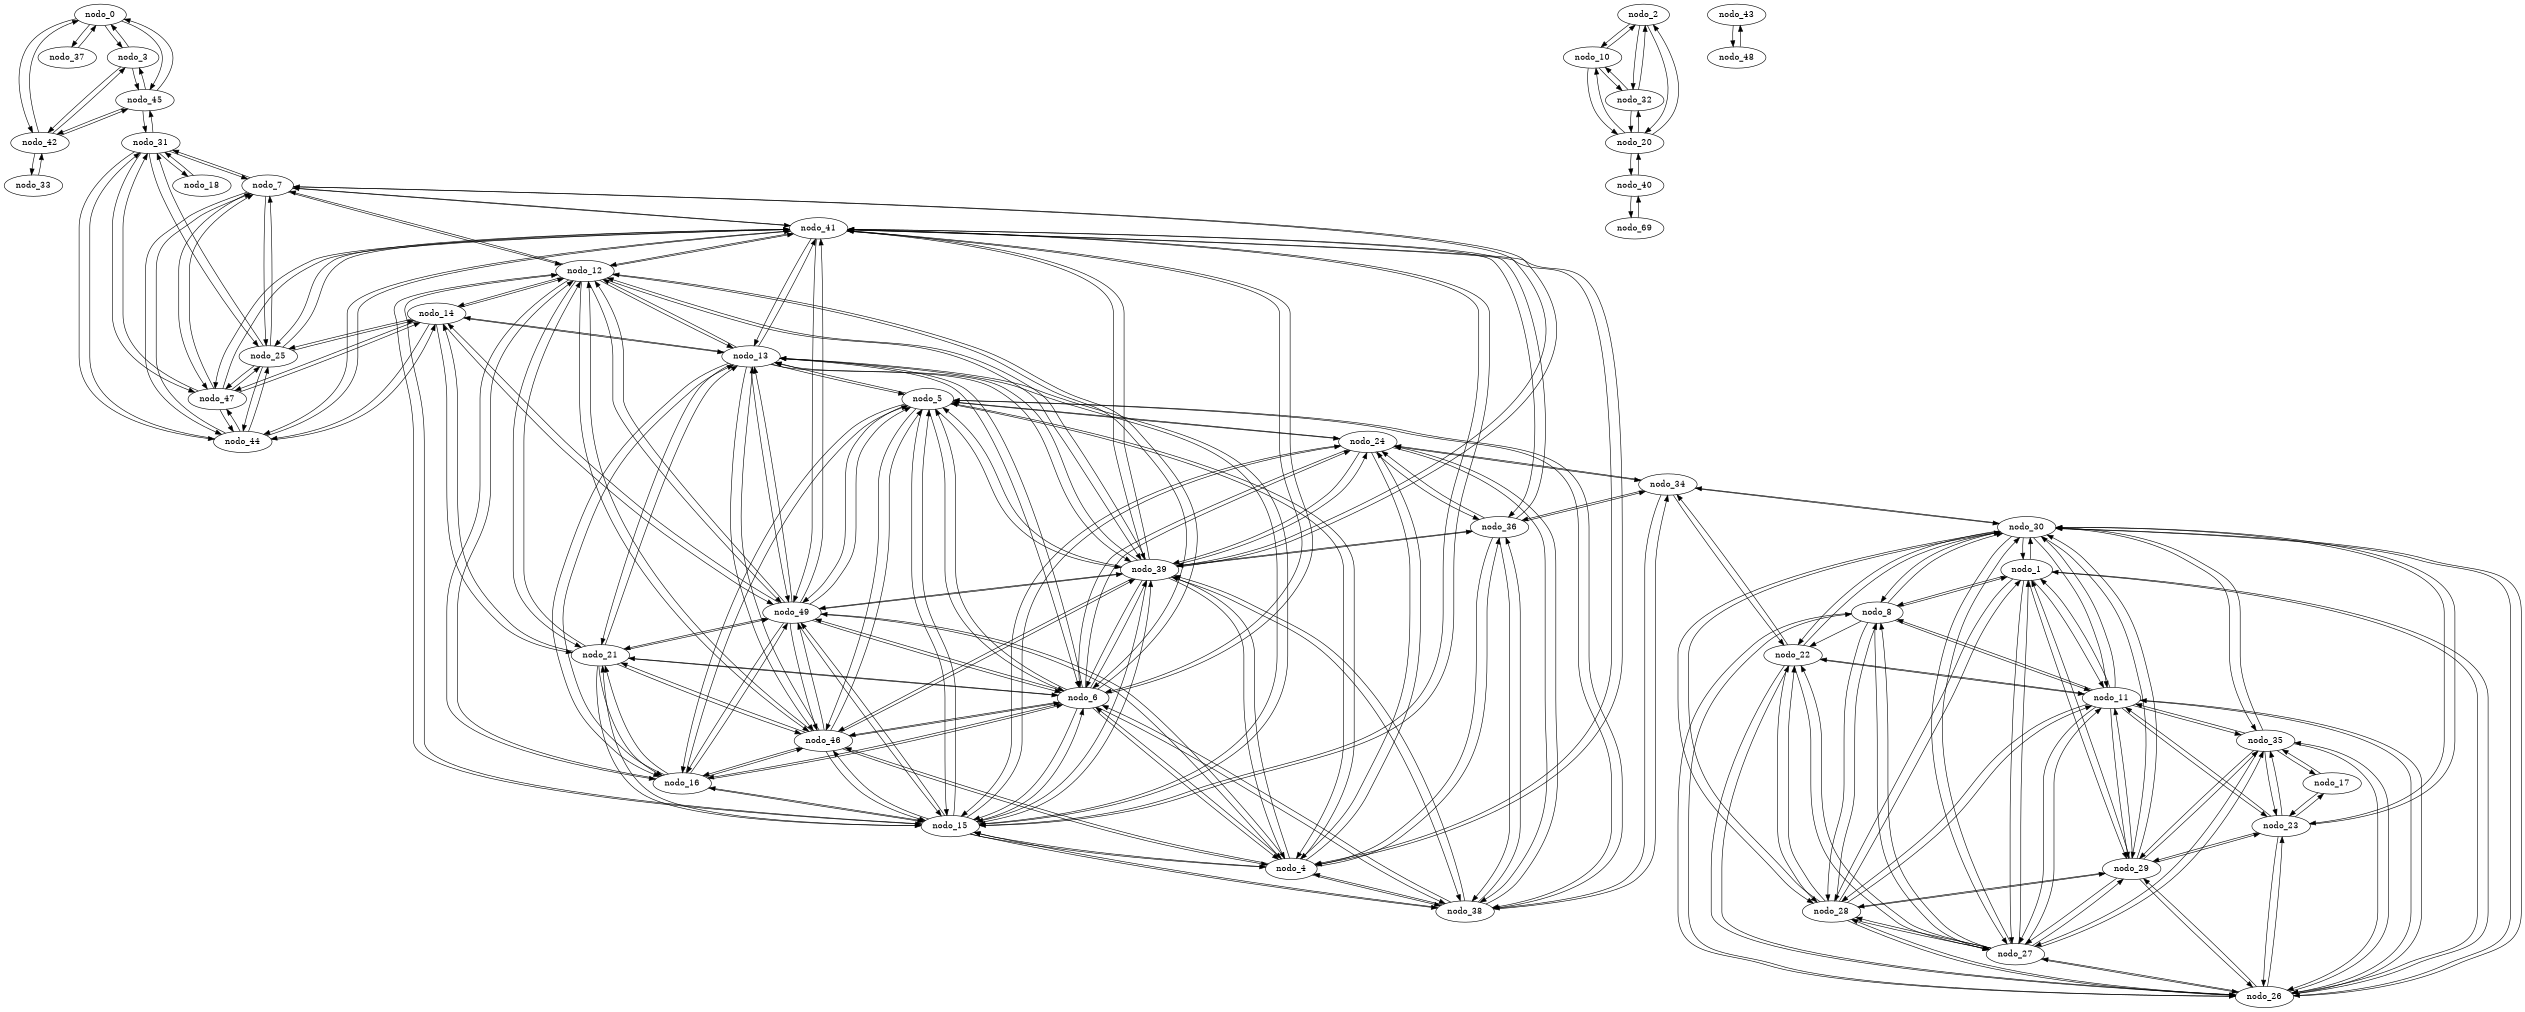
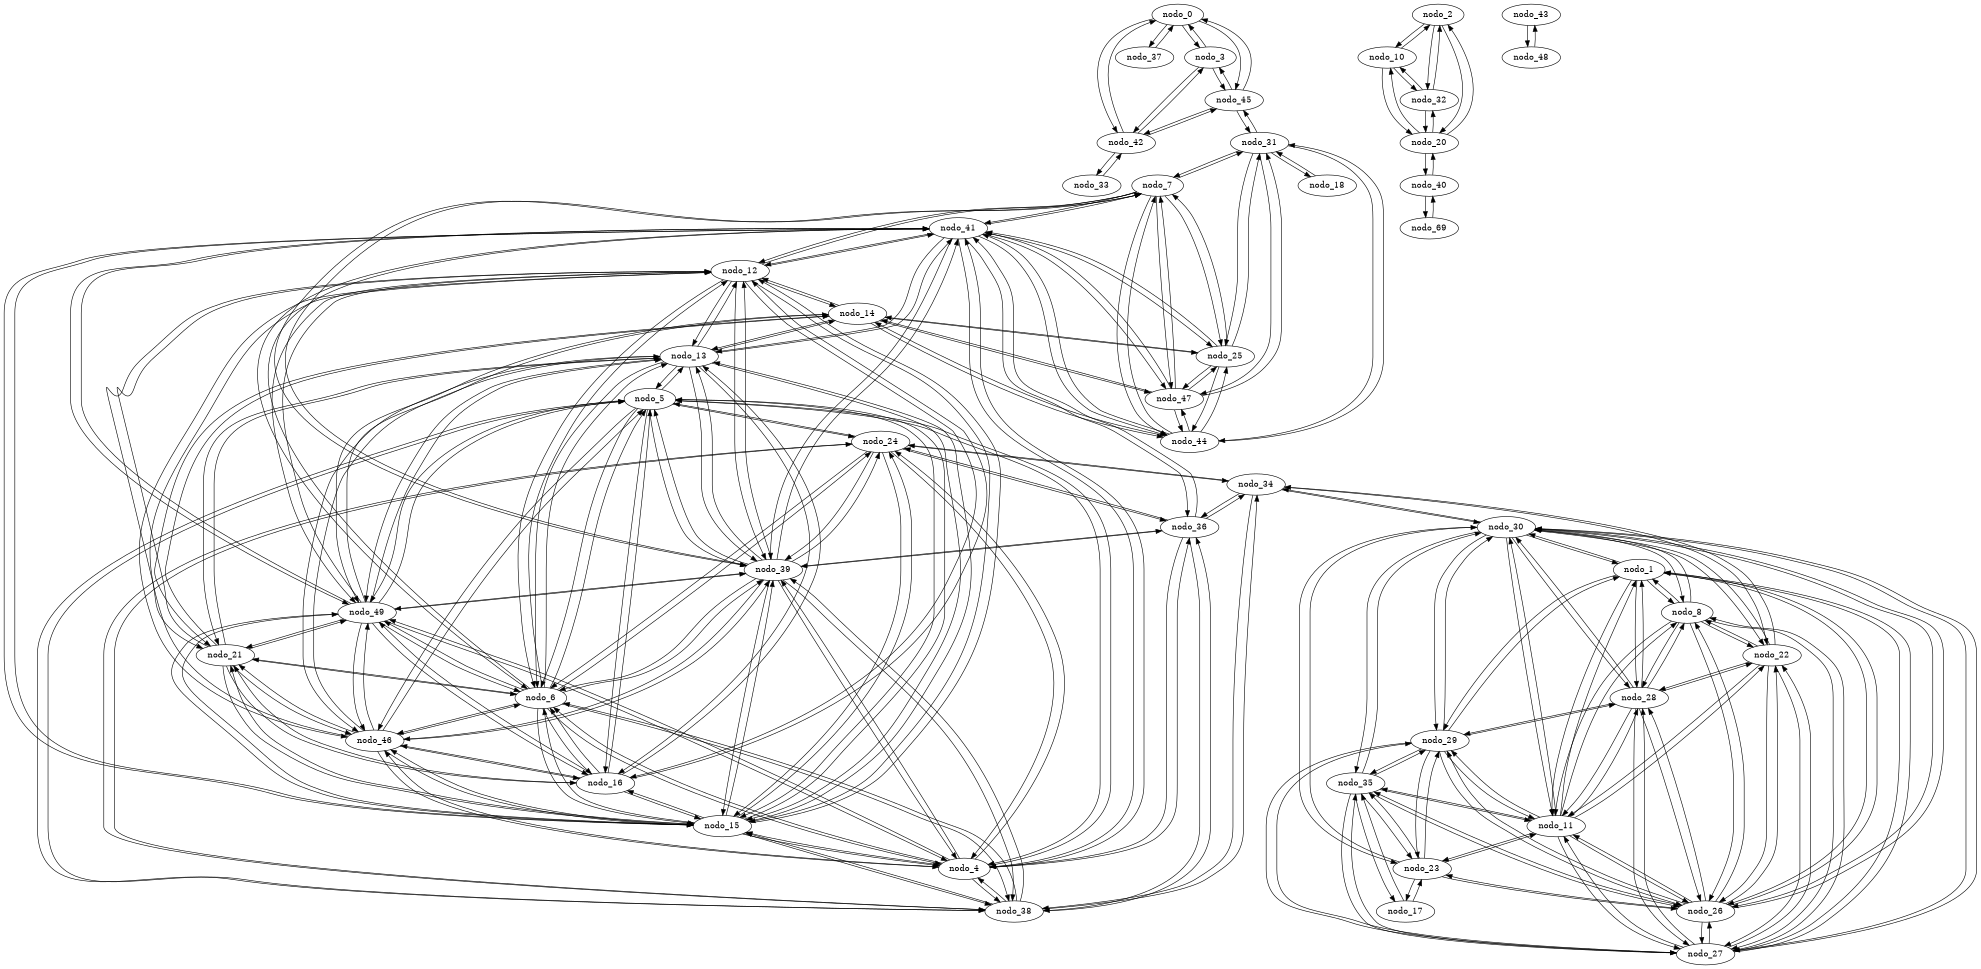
edge "nodo_22" -> "nodo_8": added
